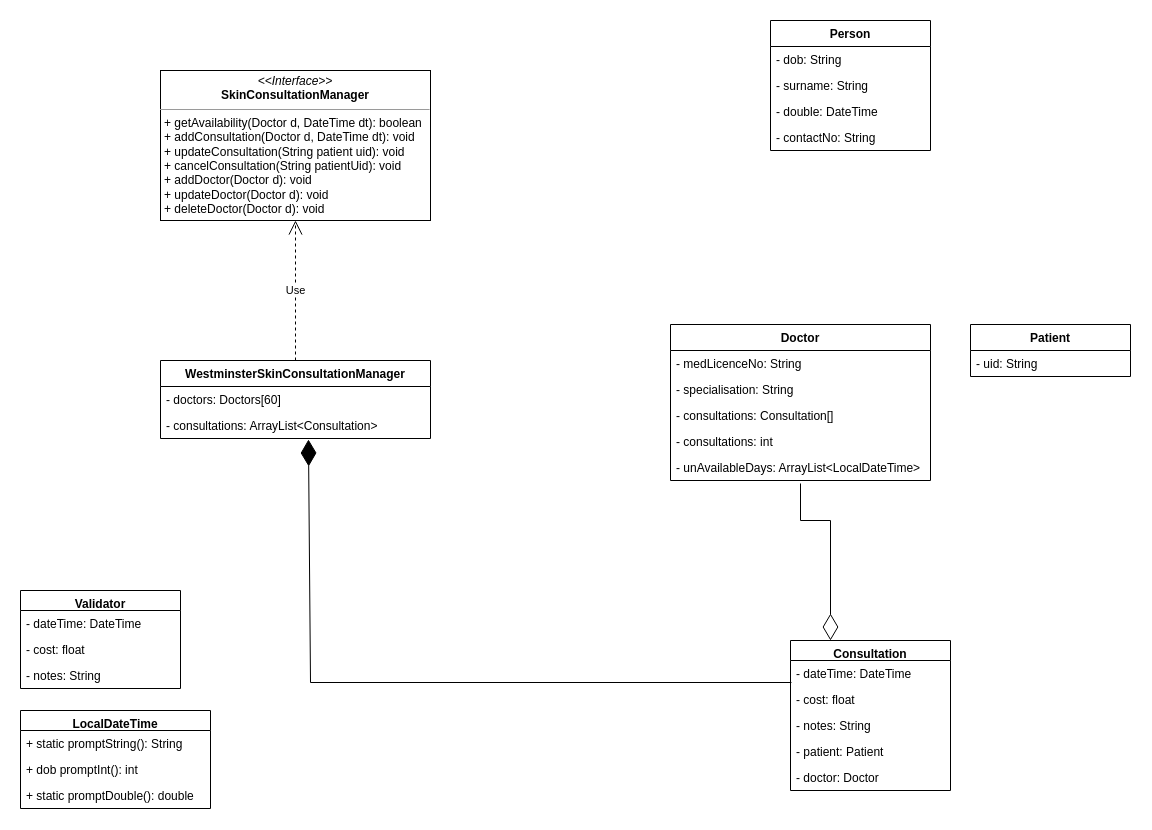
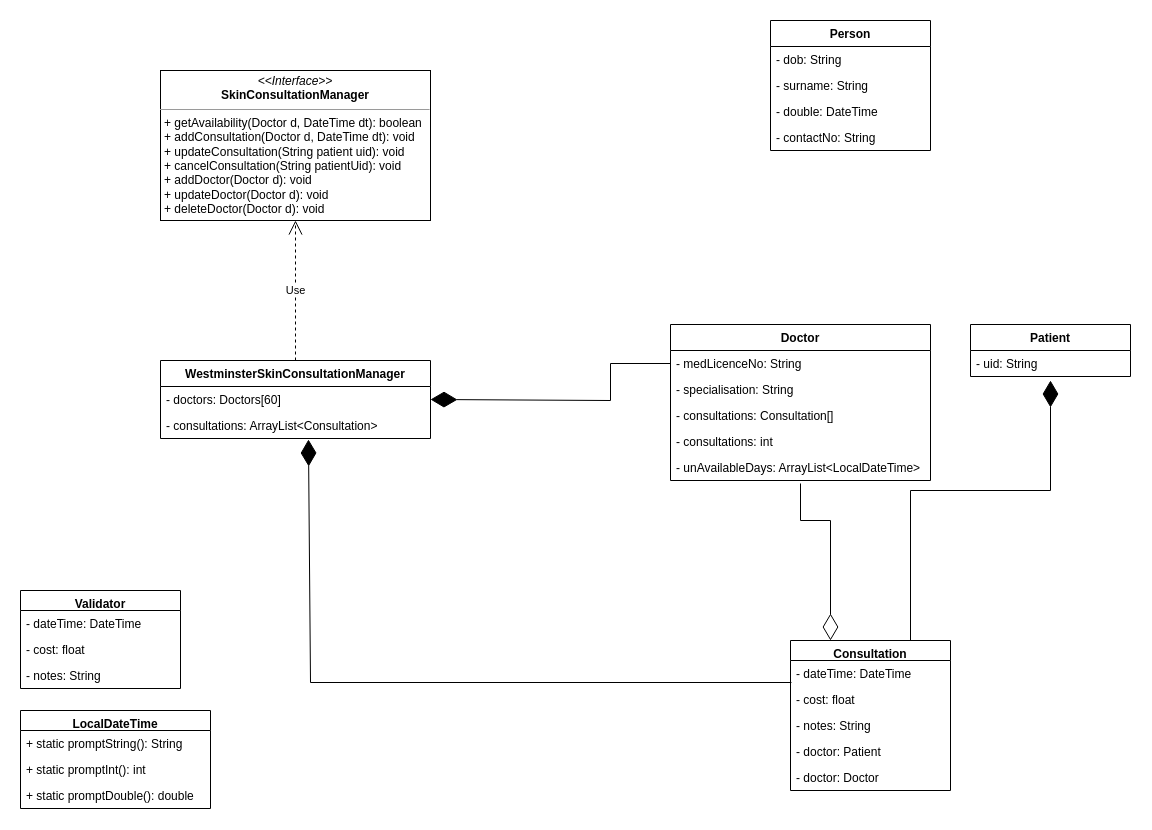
edge "- medLicenceNo: String" -> "- doctors: Doctors[60]": added
edge "Consultation" -> "- uid: String": added
node "- patient: Patient": label "- patient: Patient" -> "- doctor: Patient"
node "+ dob promptInt(): int": label "+ dob promptInt(): int" -> "+ static promptInt(): int"
